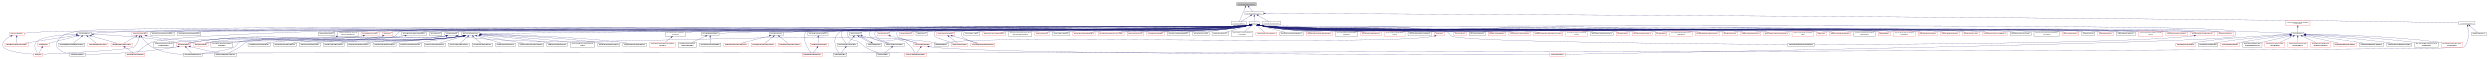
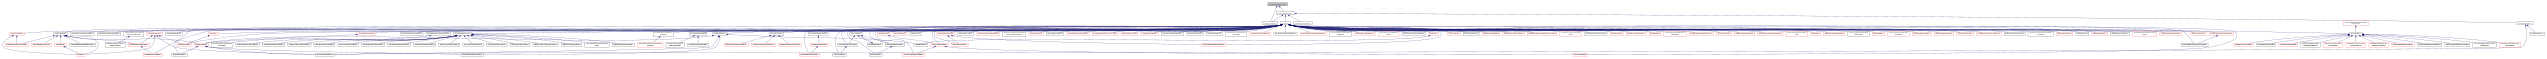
edge "itkVectorContainer.h" -> "itkObject.h": removed
node "itkColorTable.h": label "itkColorTable.h" -> "itkMixtureModelComponent.h"
